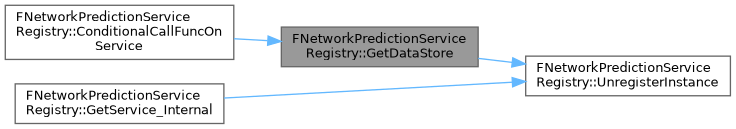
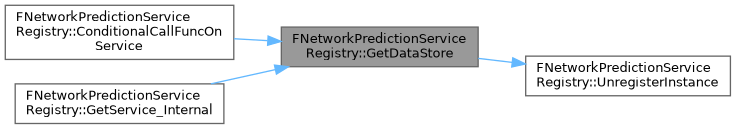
edge "FNetworkPredictionService Registry::GetService_Internal" -> "FNetworkPredictionService Registry::UnregisterInstance": now "FNetworkPredictionService Registry::GetService_Internal" -> "FNetworkPredictionService Registry::GetDataStore"
